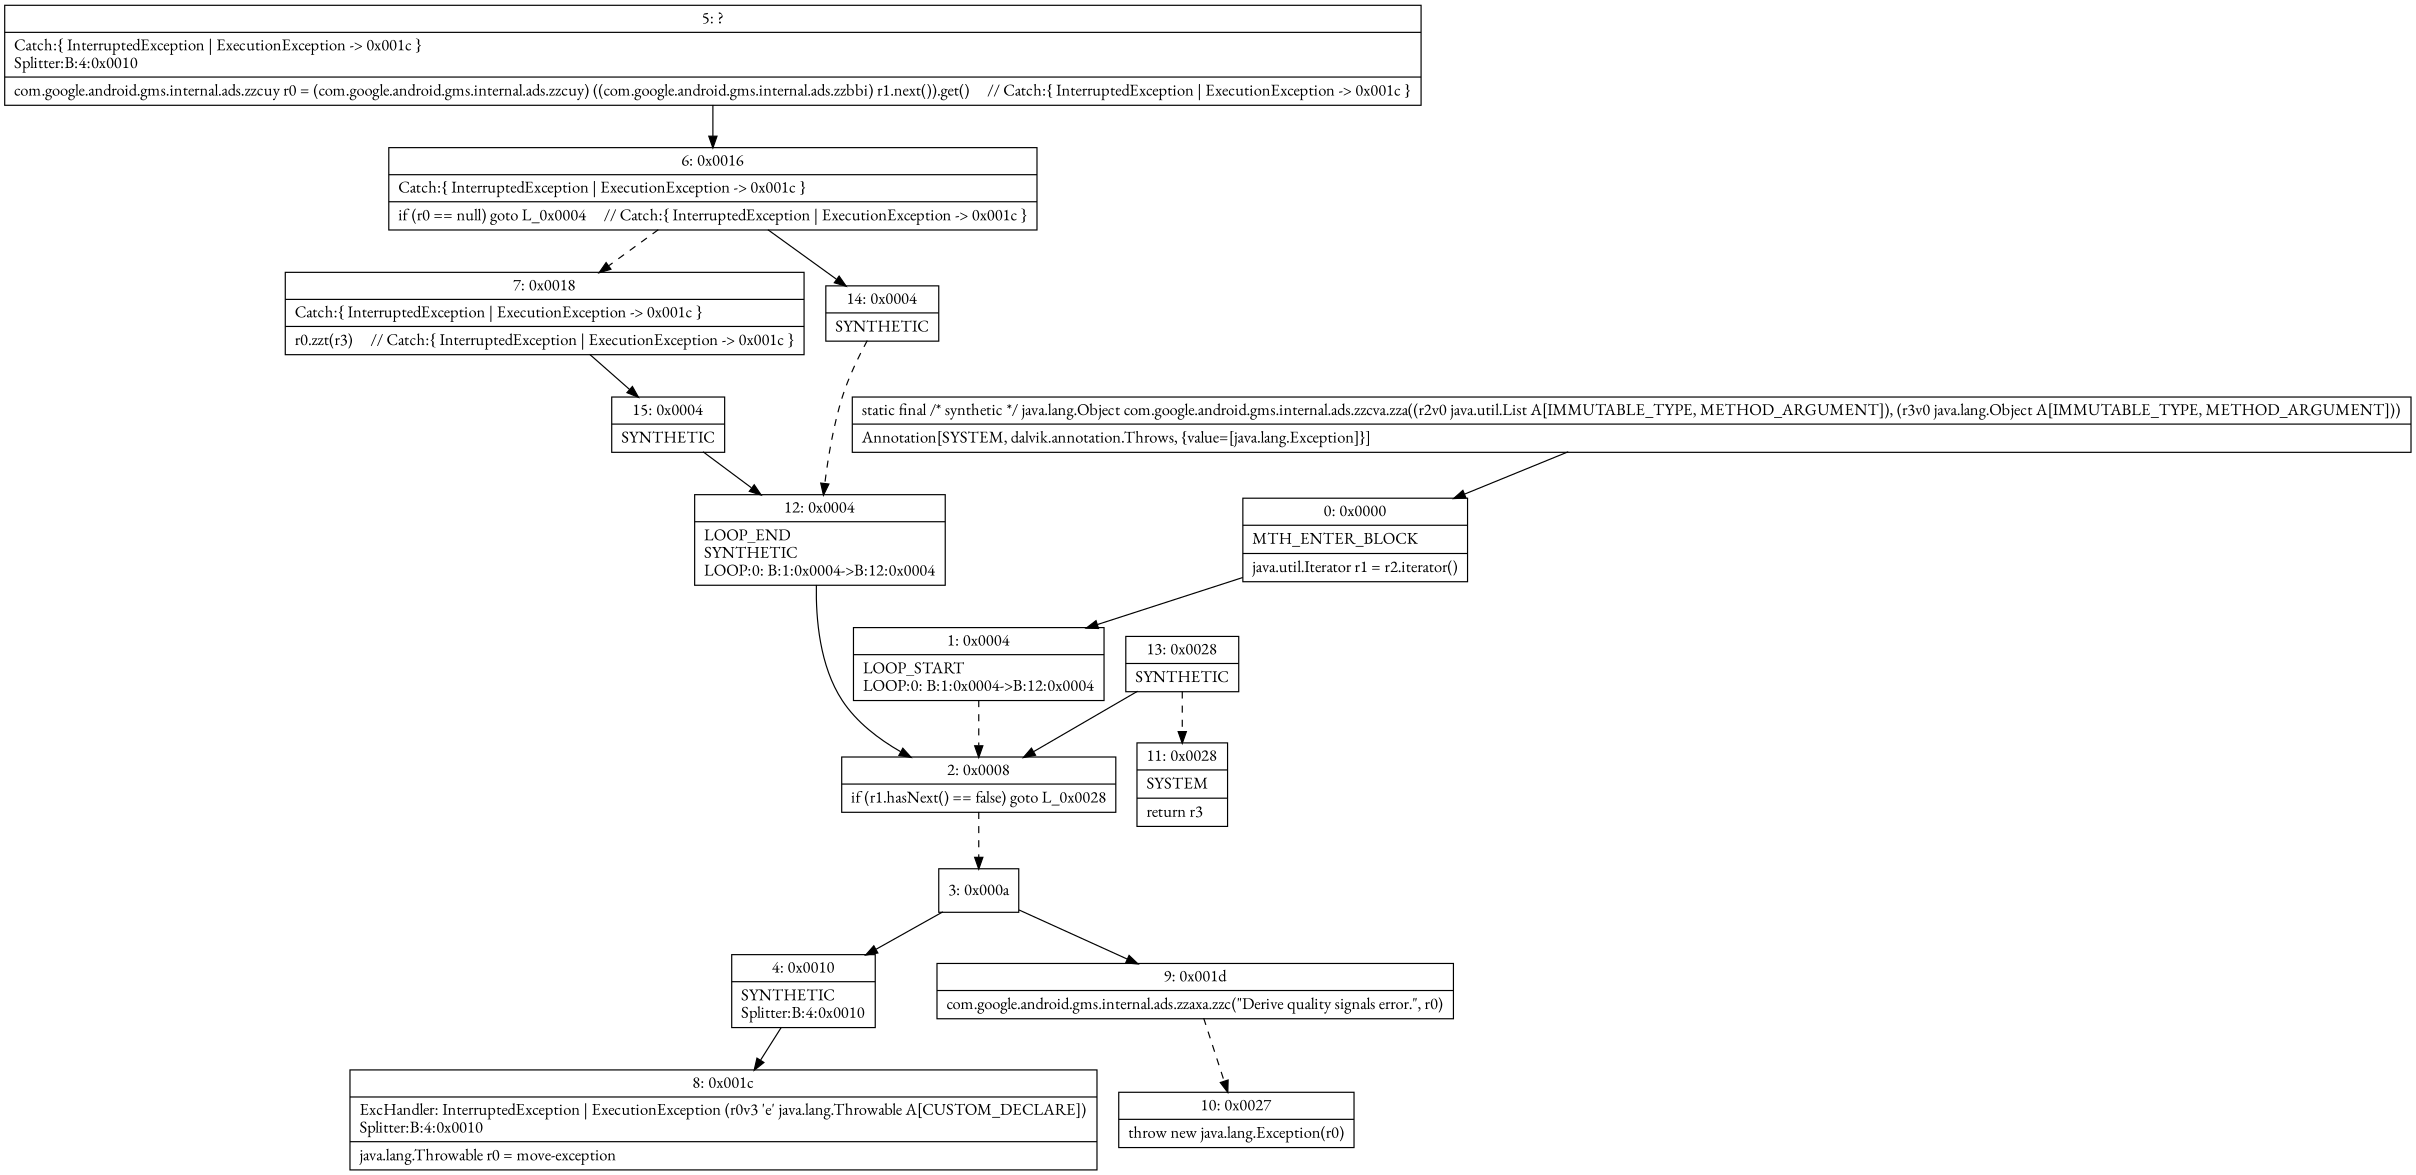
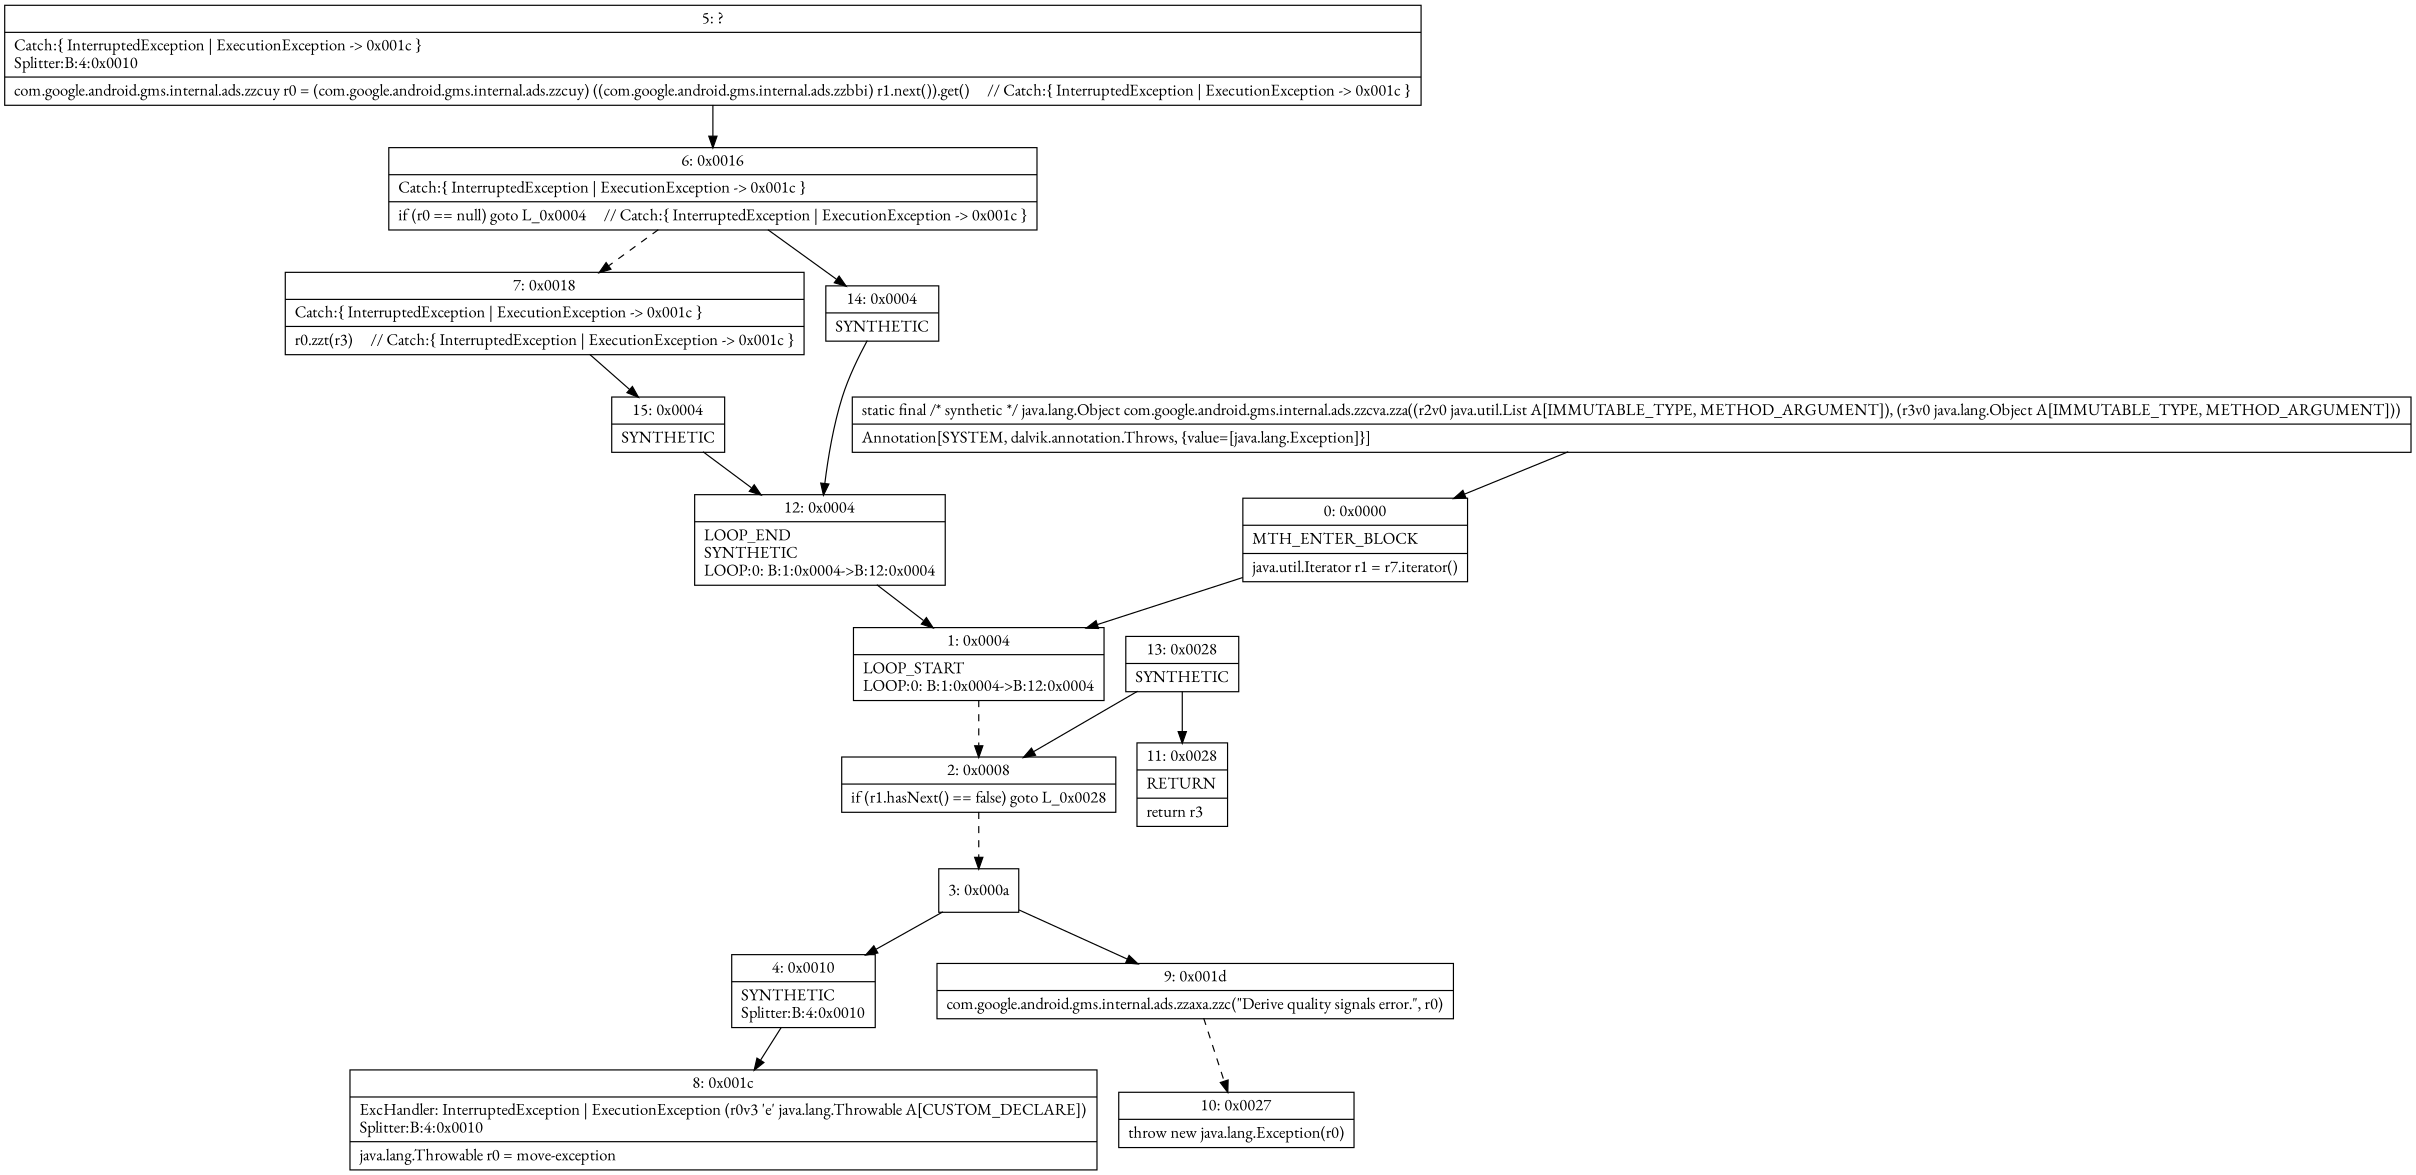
edge "14: 0x0004" -> "12: 0x0004": style dashed -> solid
node "0: 0x0000": text "java.util.Iterator r1 = r2.iterator()" -> "java.util.Iterator r1 = r7.iterator()"
edge "12: 0x0004" -> "2: 0x0008": now "12: 0x0004" -> "1: 0x0004"
edge "13: 0x0028" -> "11: 0x0028": style dashed -> solid
node "11: 0x0028": text "SYSTEM" -> "RETURN"
